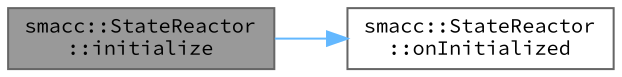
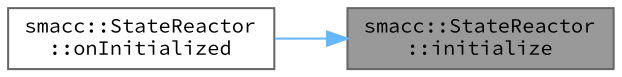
edge "smacc::StateReactor ::initialize" -> "smacc::StateReactor ::onInitialized": reversed
